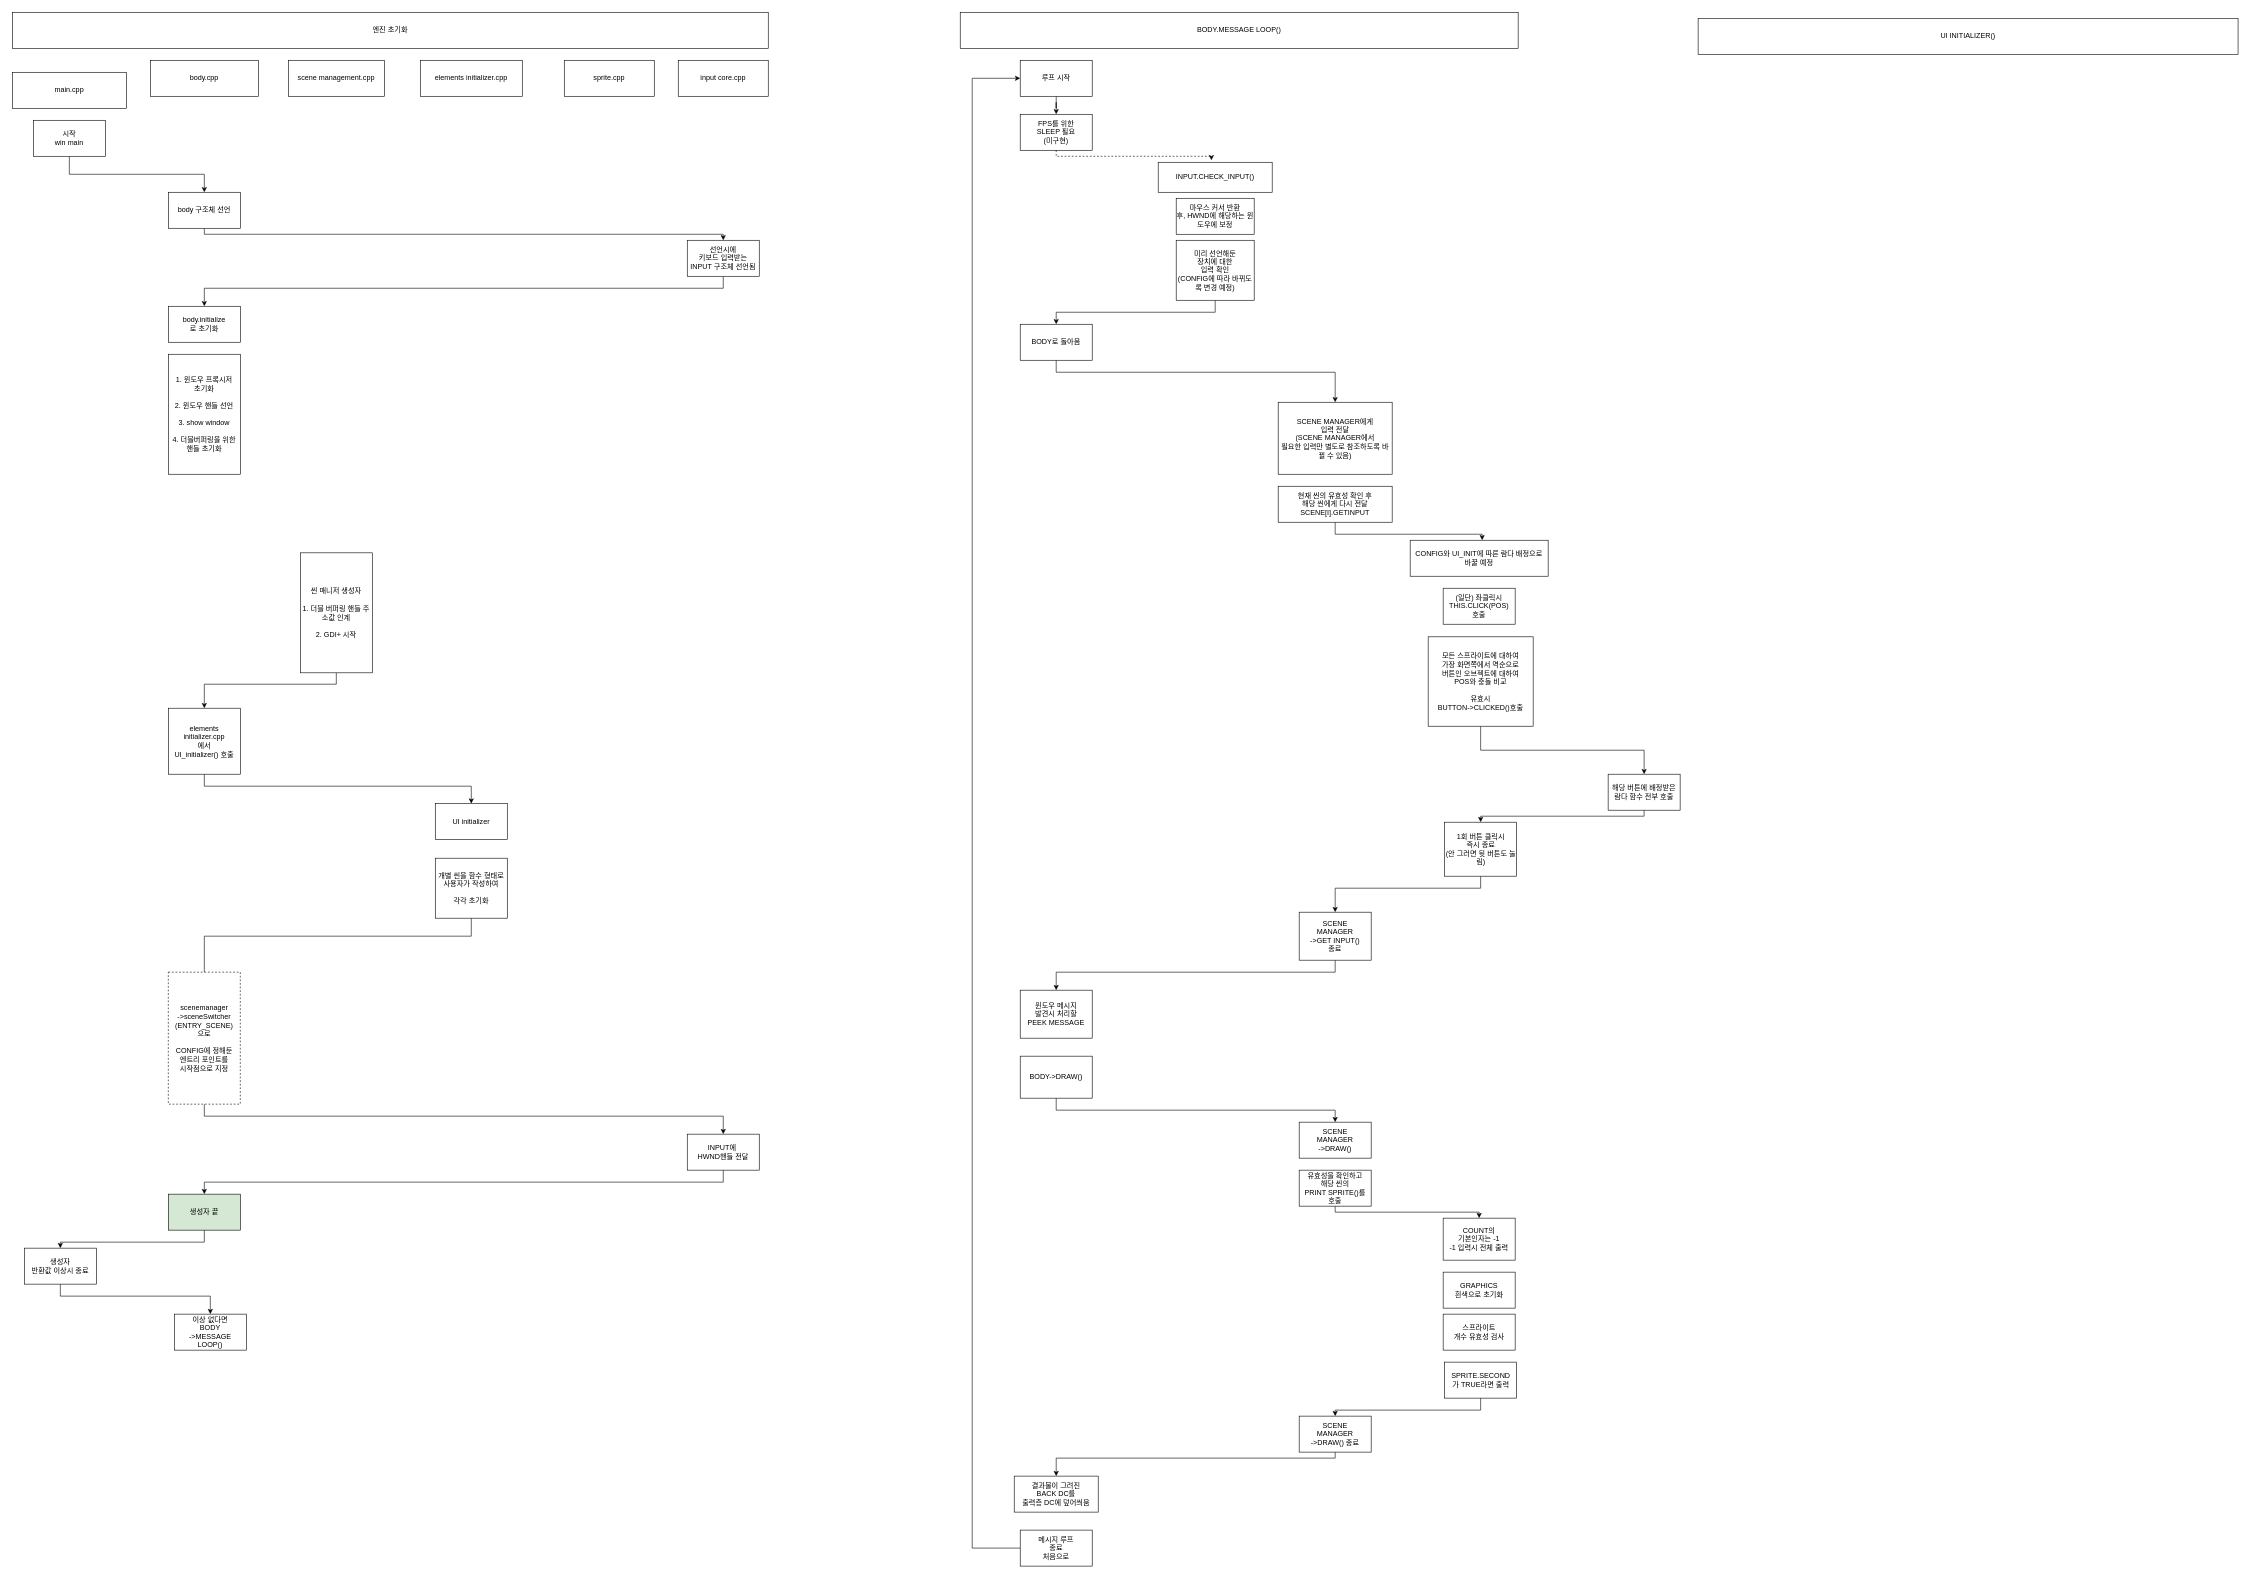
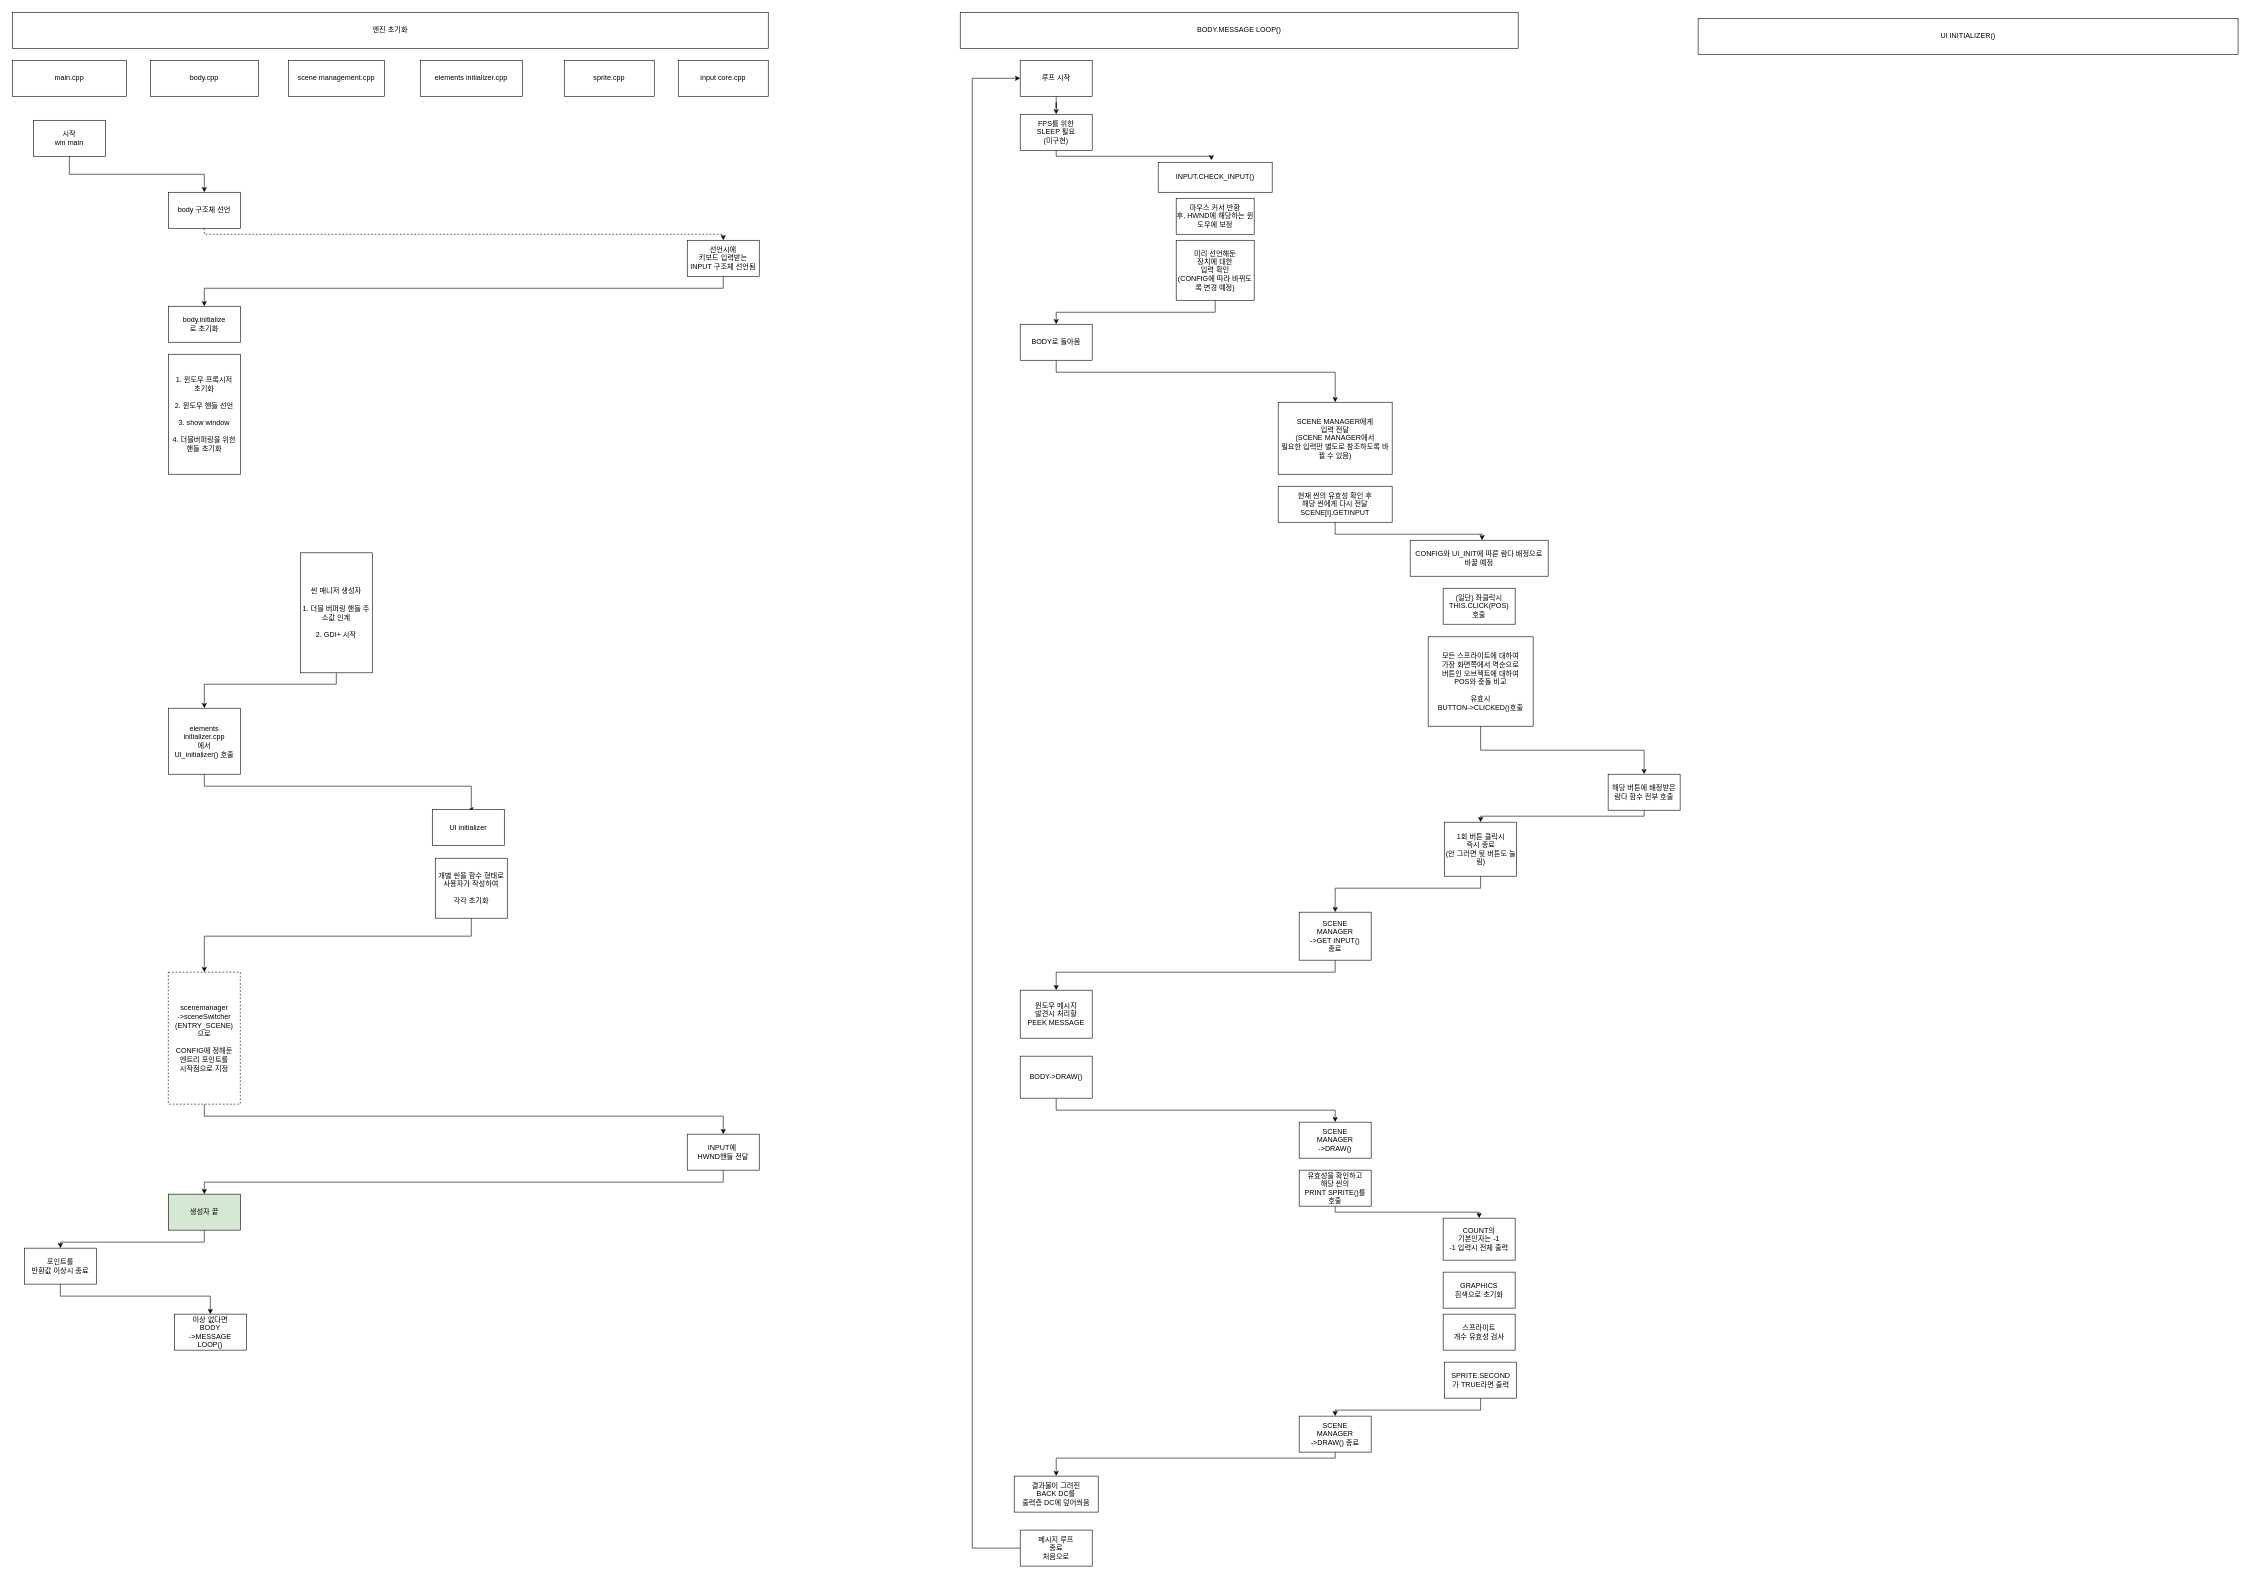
node "main.cpp": moved (69, 90) -> (69, 78)
edge "FPS를 위한 SLEEP 필요 (미구현)" -> "INPUT.CHECK_INPUT()": style dashed -> solid
edge "body 구조체 선언" -> "선언시에 키보드 입력받는 INPUT 구조체 선언됨": style solid -> dashed
node "UI initializer": moved (471, 822) -> (468, 828)
edge "개별 씬을 함수 형태로 사용자가 작성하여 각각 초기화" -- "scenemanager ->sceneSwitcher (ENTRY_SCENE) 으로 CONFIG에 정해둔 엔트리 포인트를 시작점으로 지정": arrowhead none -> classic
node "생성자 반환값 이상시 종료": label "생성자 반환값 이상시 종료" -> "포인트를 반환값 이상시 종료"
